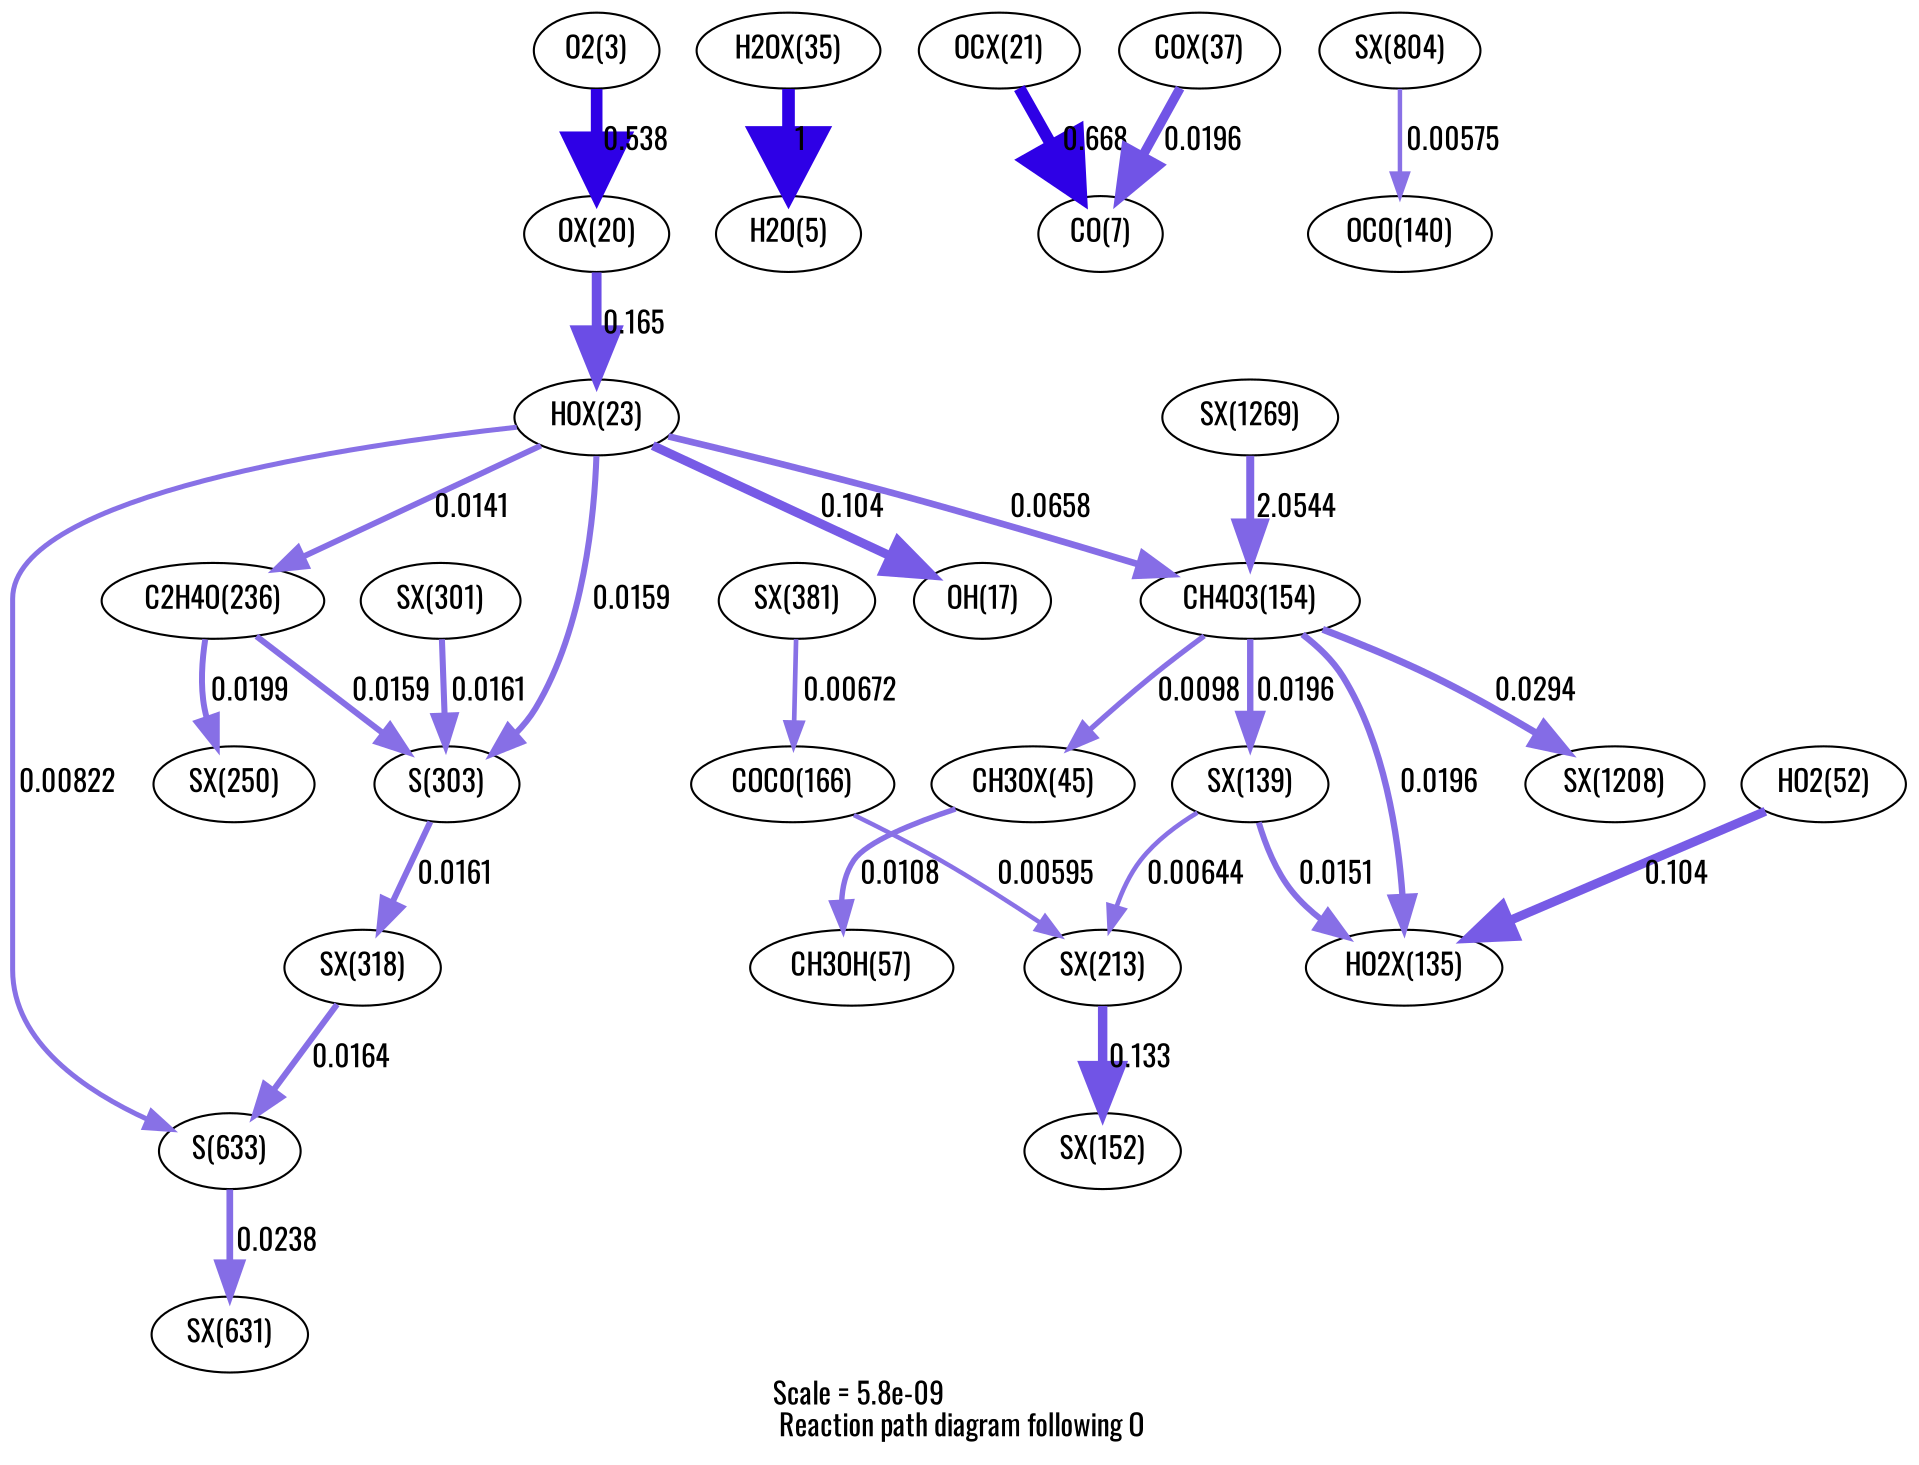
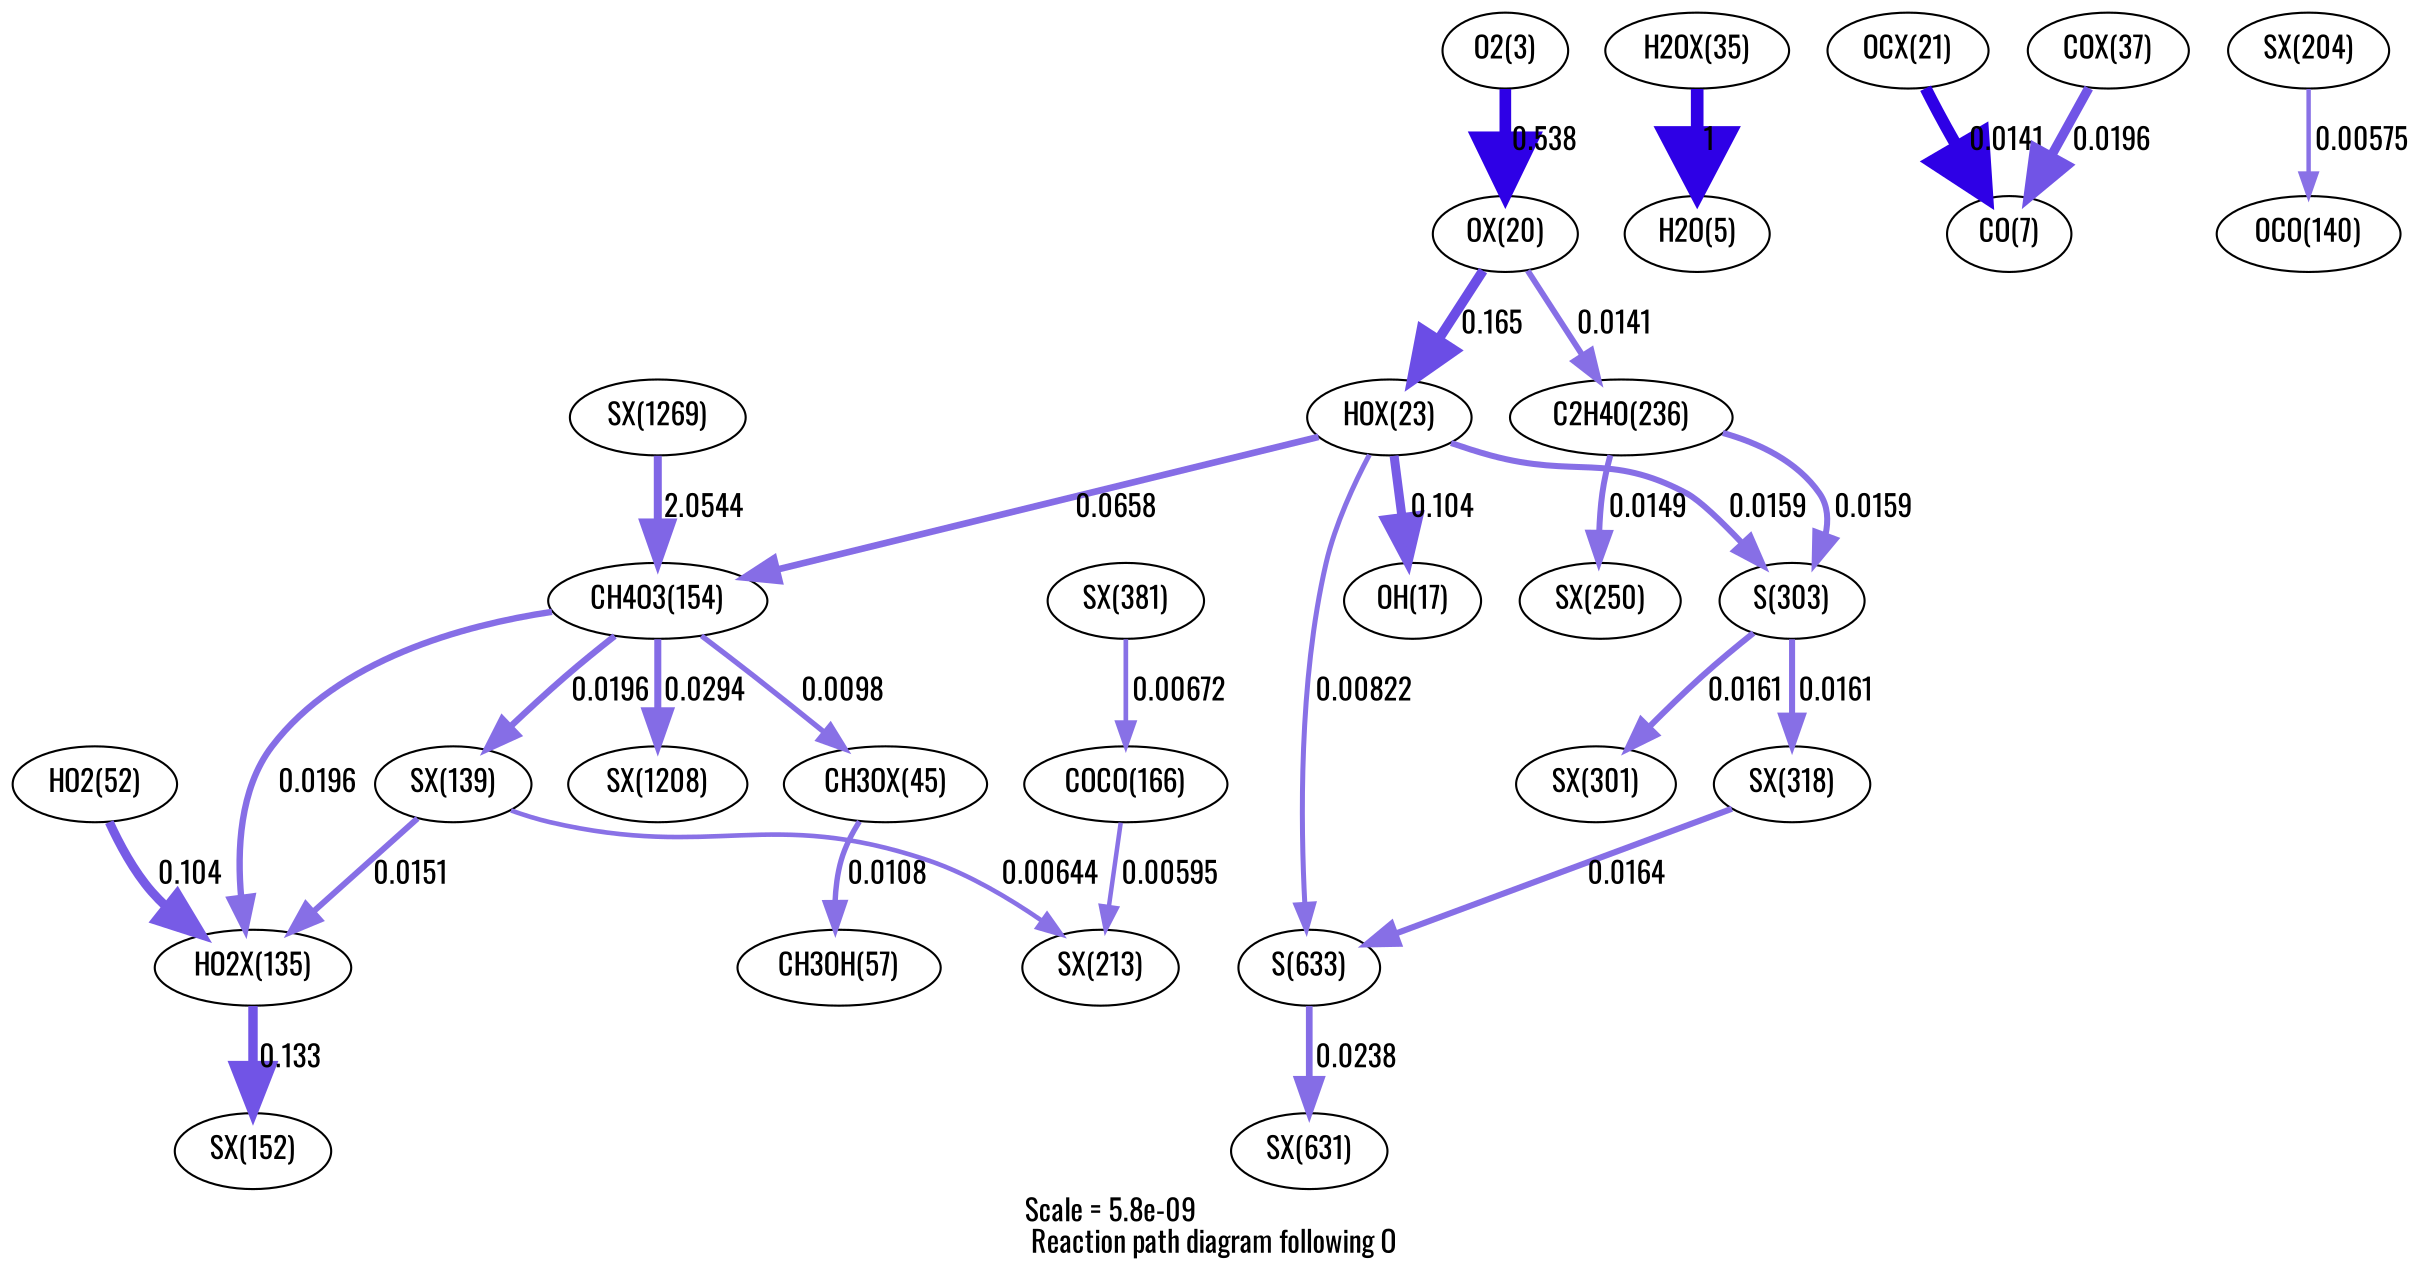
node "SX(804)": label "SX(804)" -> "SX(204)"
edge "OCX(21)" -> "CO(7)": label " 0.668" -> " 0.0141"
edge "HOX(23)" -> "C2H4O(236)": now "OX(20)" -> "C2H4O(236)"
edge "SX(301)" -> "S(303)": reversed
edge "C2H4O(236)" -> "SX(250)": label " 0.0199" -> " 0.0149"
edge "SX(213)" -> "SX(152)": now "HO2X(135)" -> "SX(152)"
